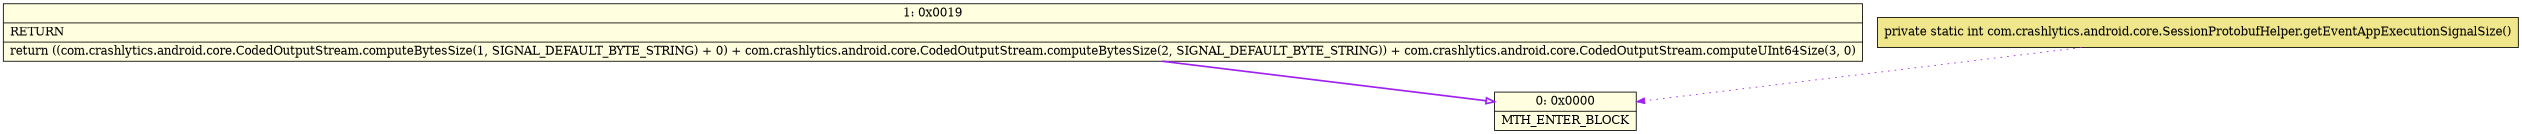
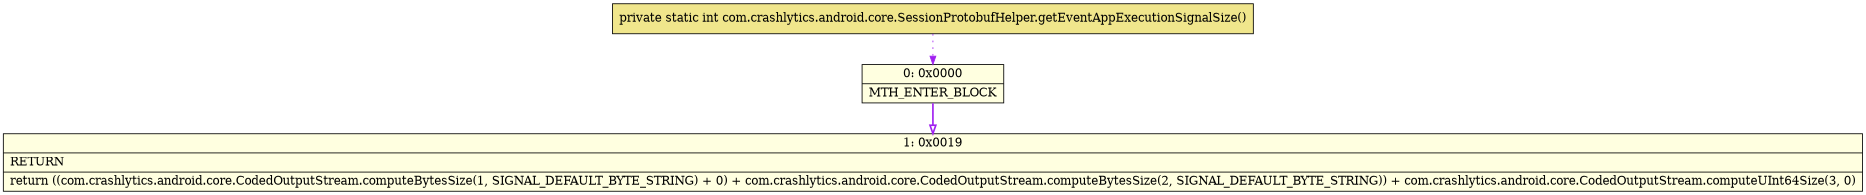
edge "1: 0x0019" -> "0: 0x0000": reversed
